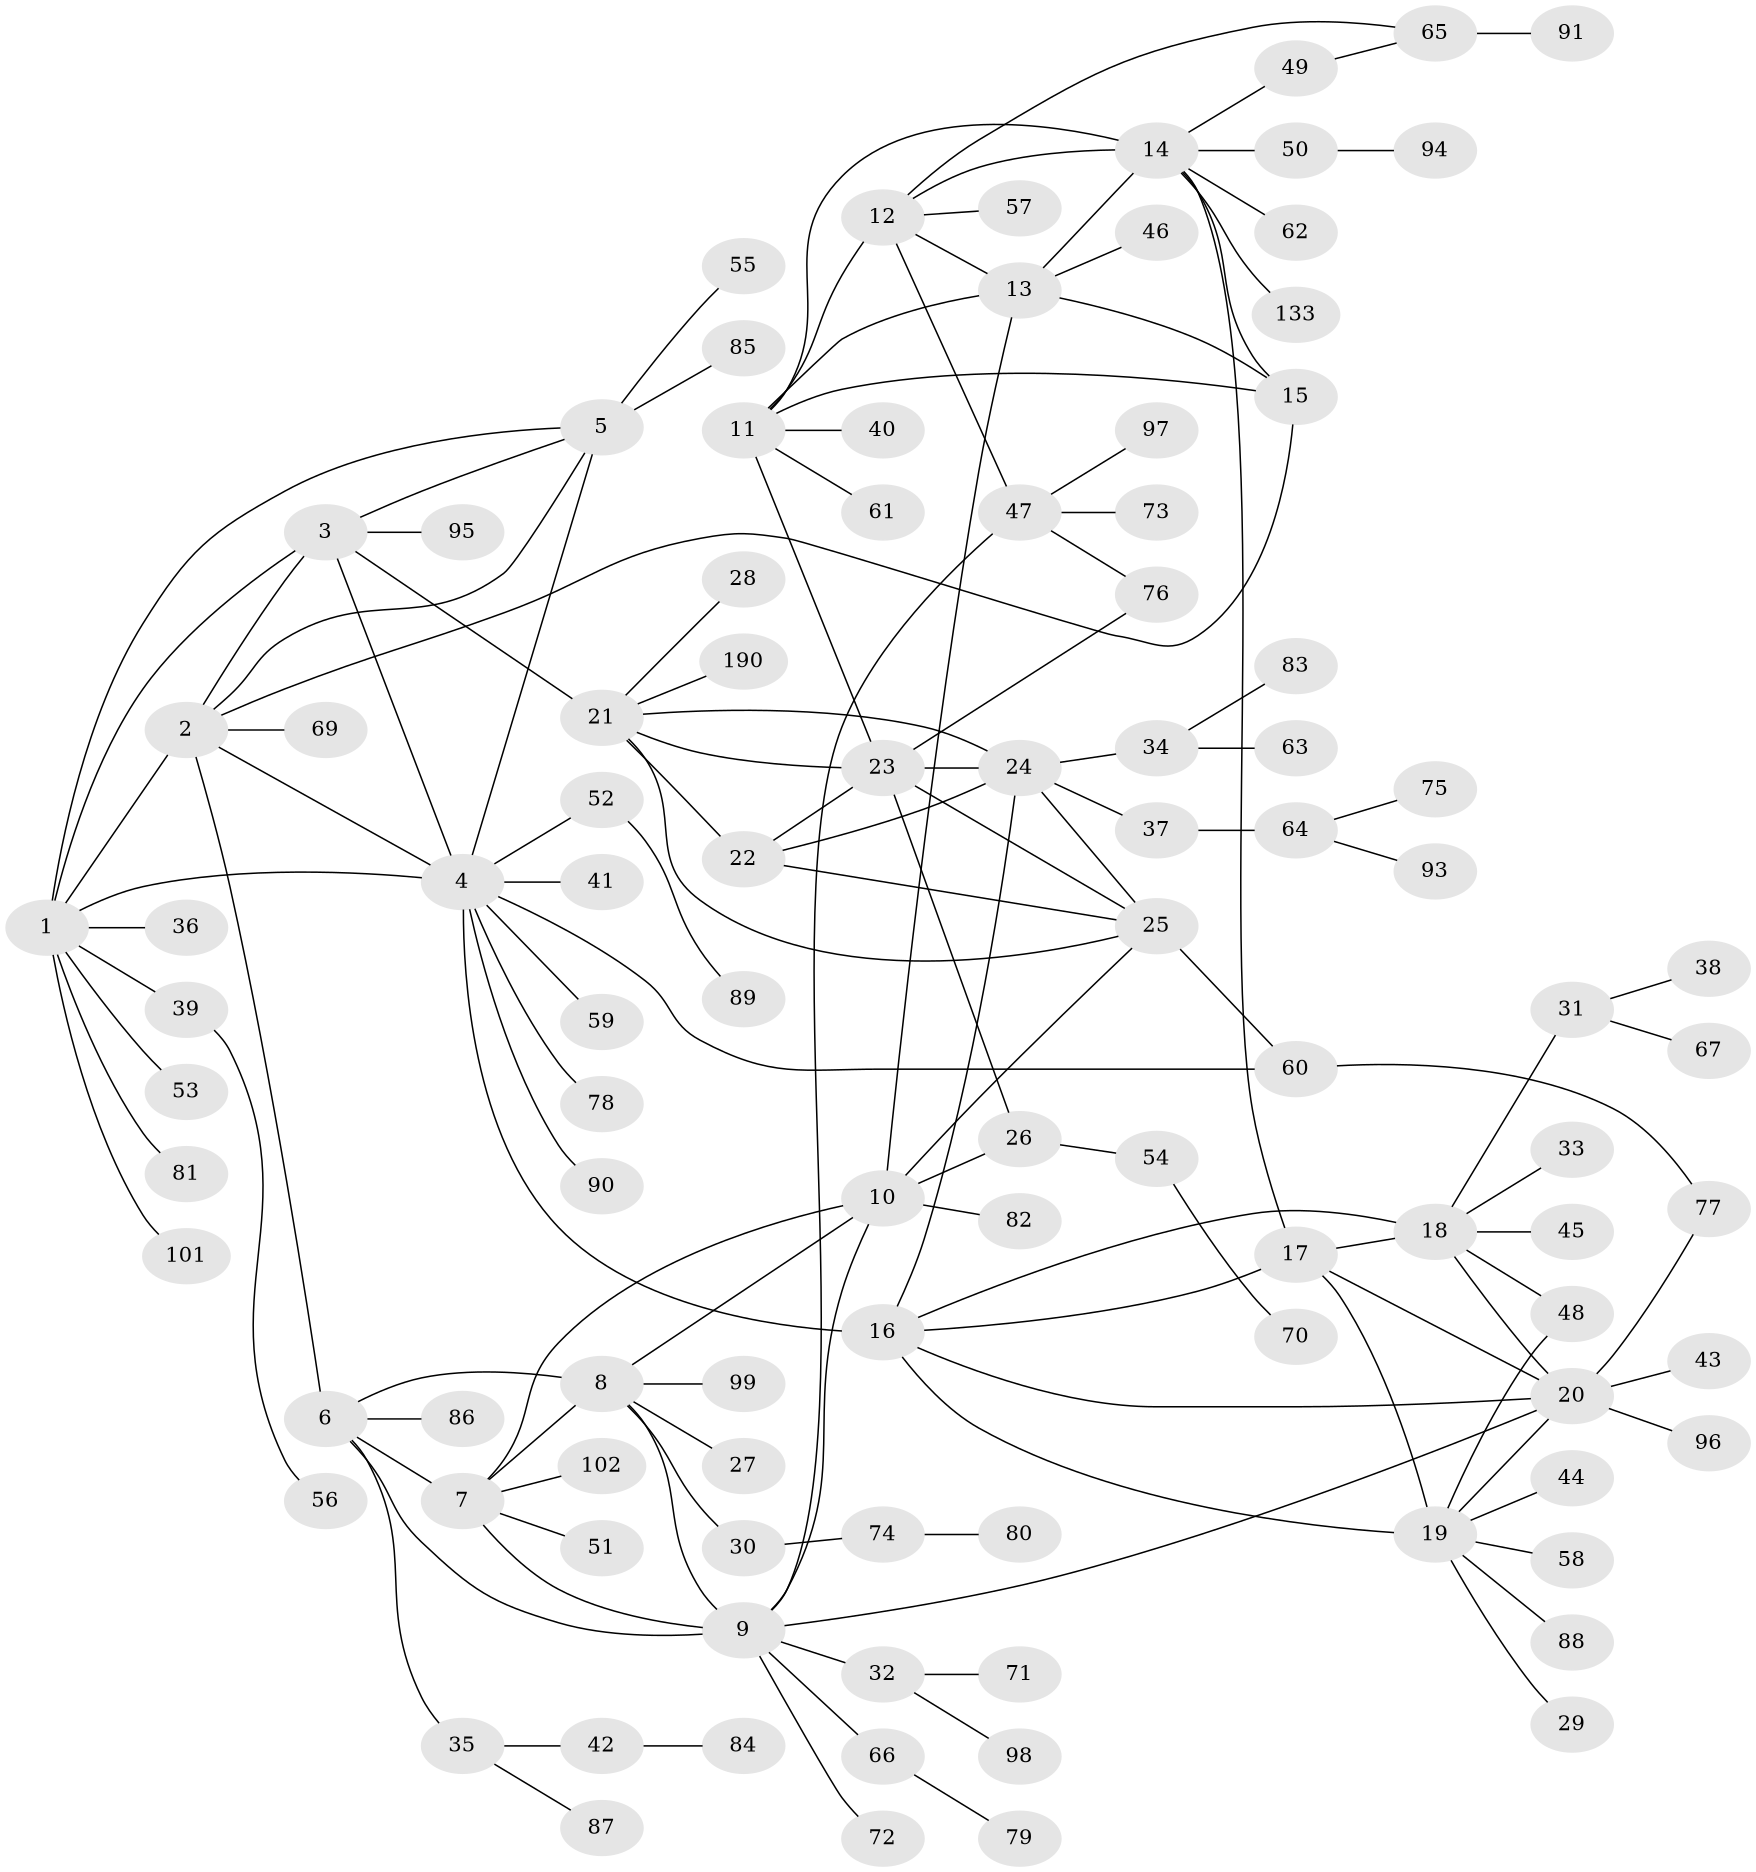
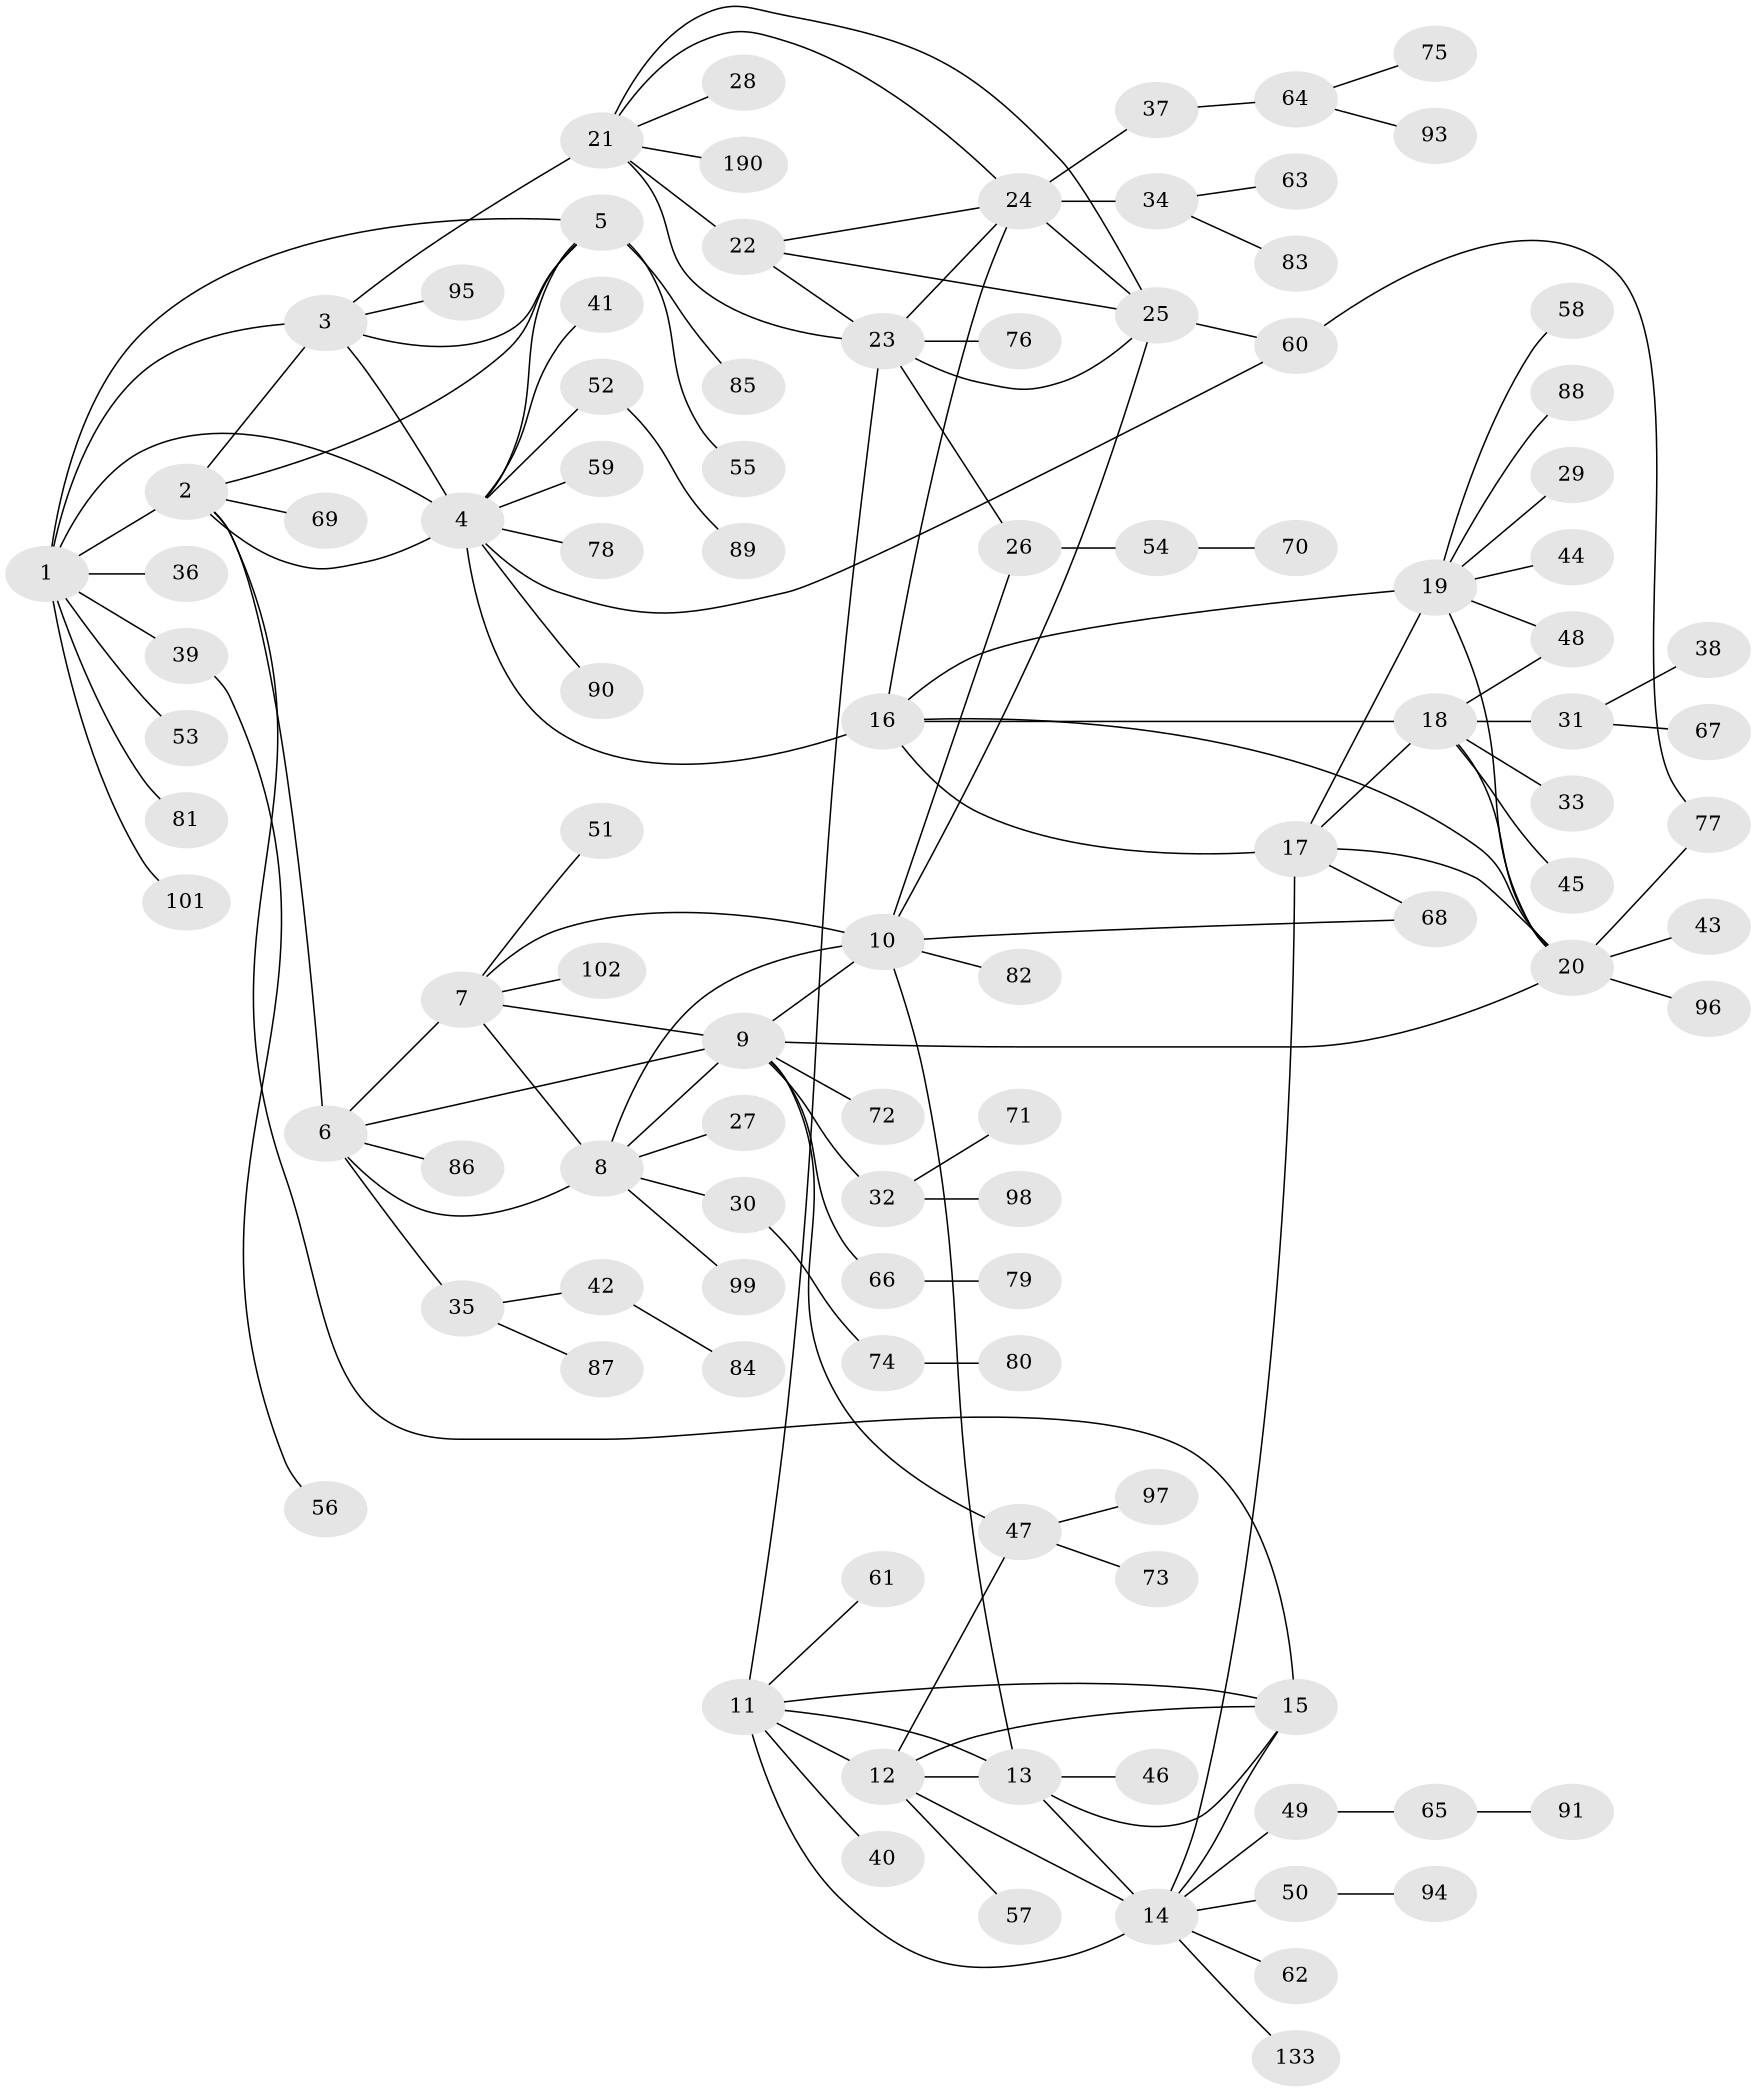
edge "65" -- "12": now "15" -- "12"
edge "47" -- "76": removed
node "68": added
